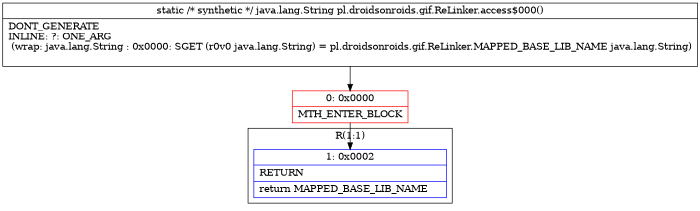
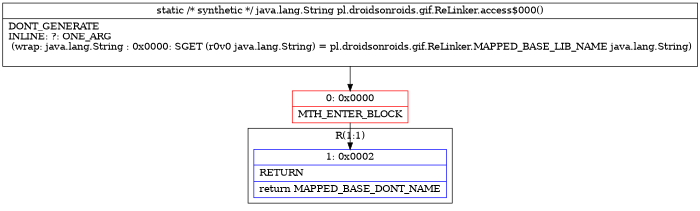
node "1: 0x0002": text "return MAPPED_BASE_LIB_NAME" -> "return MAPPED_BASE_DONT_NAME"
